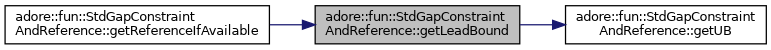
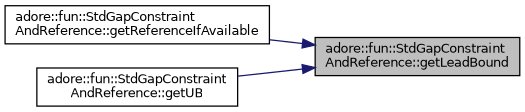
edge "adore::fun::StdGapConstraint AndReference::getLeadBound" -> "adore::fun::StdGapConstraint AndReference::getUB": reversed
